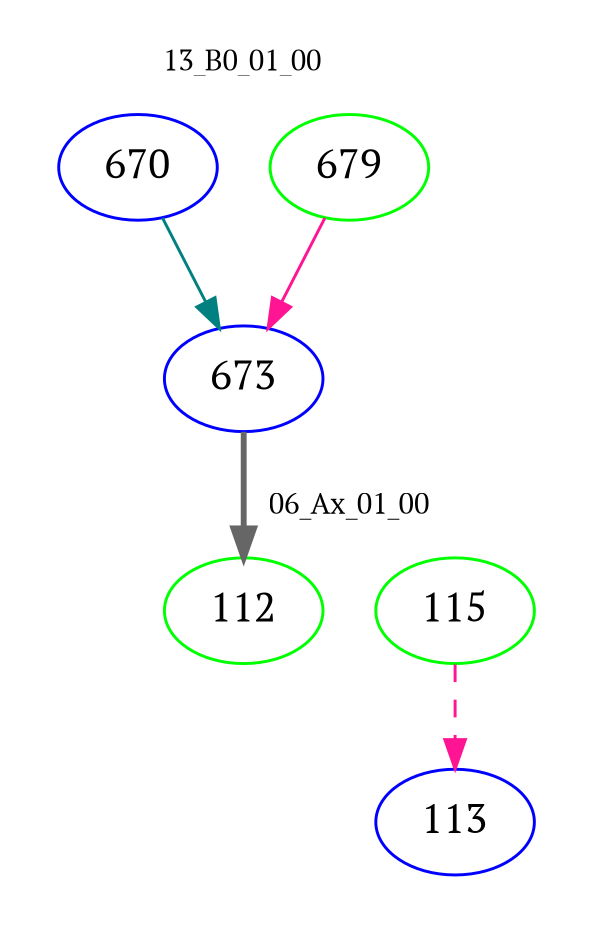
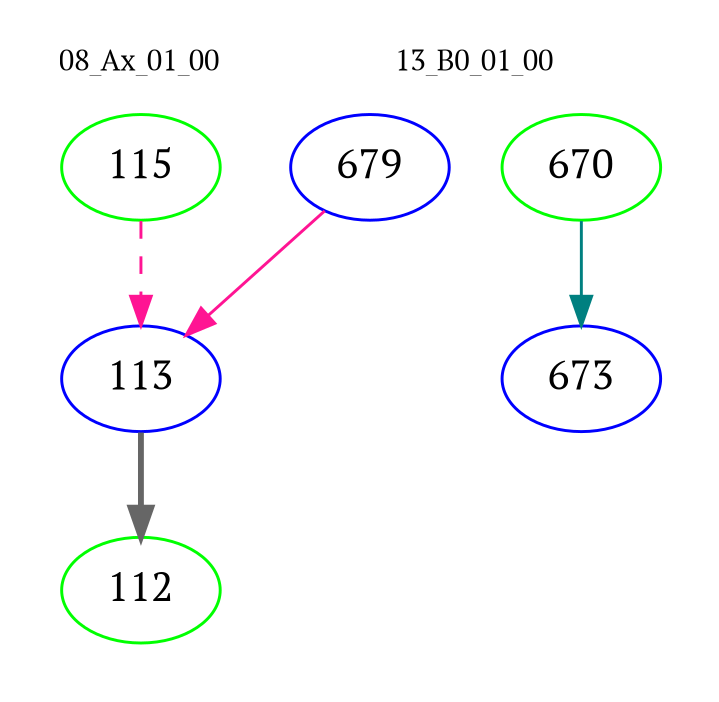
node "670": color blue -> green
node "679": color green -> blue
edge "679" -> "673": now "679" -> "113"
edge "673" -> "112": now "113" -> "112"
cluster "06_Ax_01_00": label "06_Ax_01_00" -> "08_Ax_01_00"
